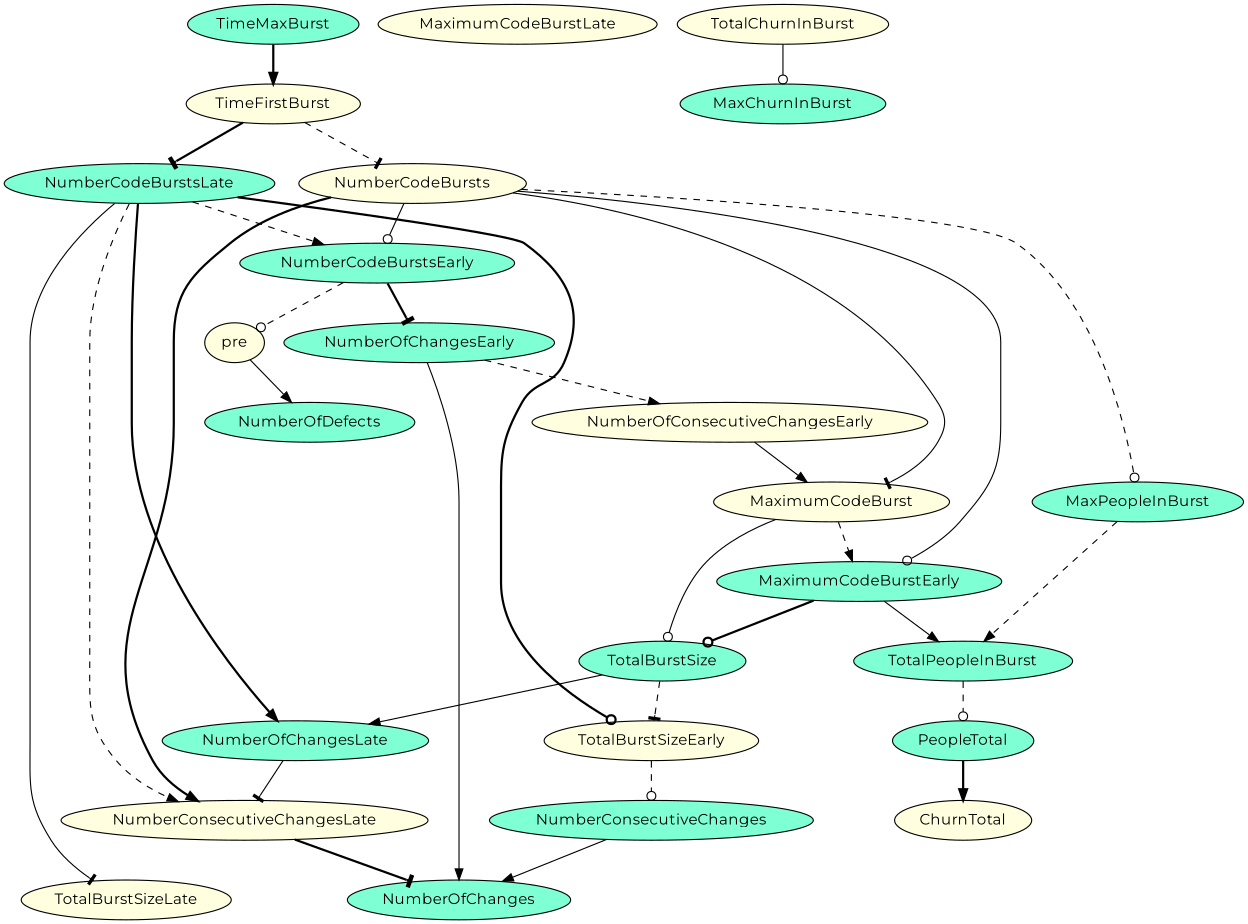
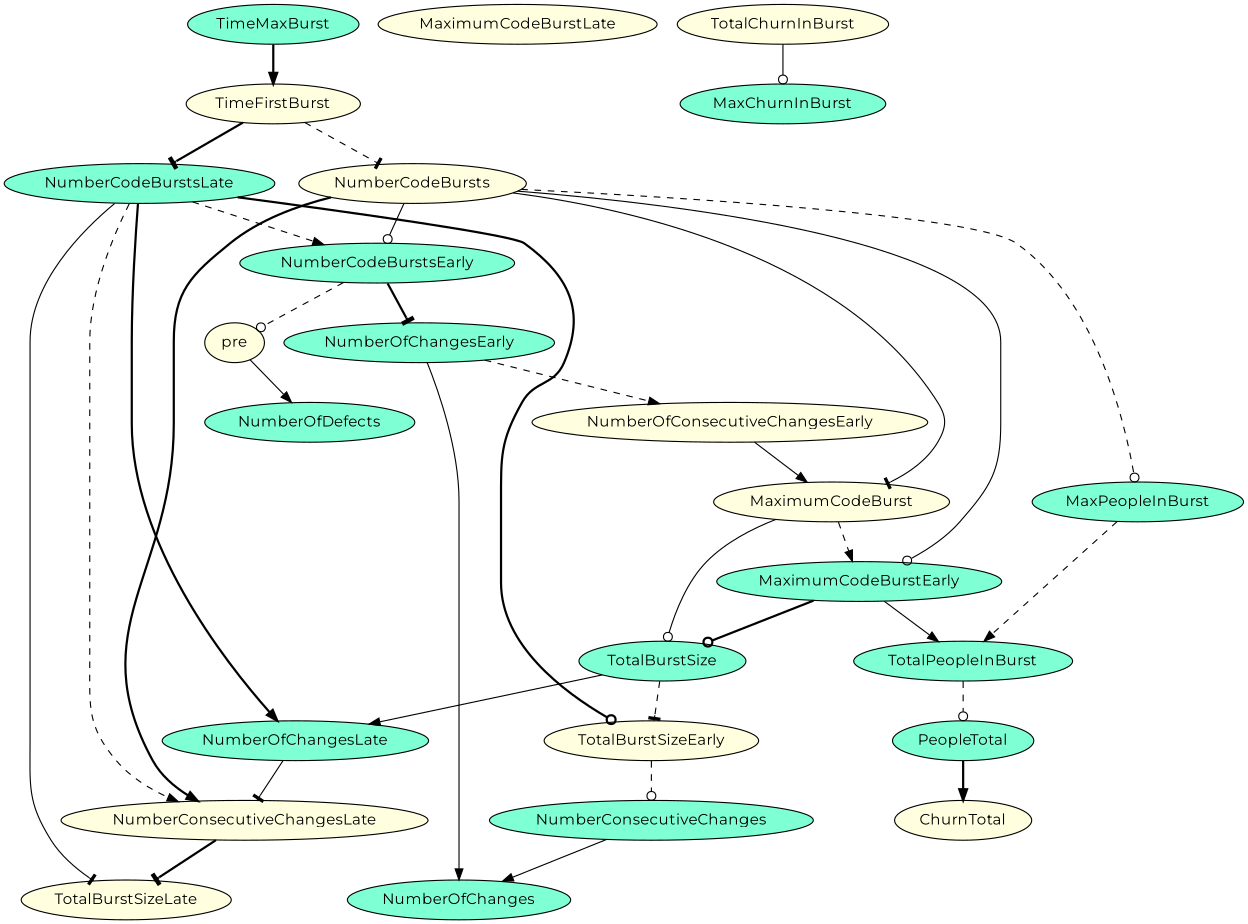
edge "NumberConsecutiveChangesLate" -> "NumberOfChanges": now "NumberConsecutiveChangesLate" -> "TotalBurstSizeLate"
